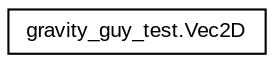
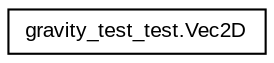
node "gravity_guy_test.Vec2D": label "gravity_guy_test.Vec2D" -> "gravity_test_test.Vec2D"
